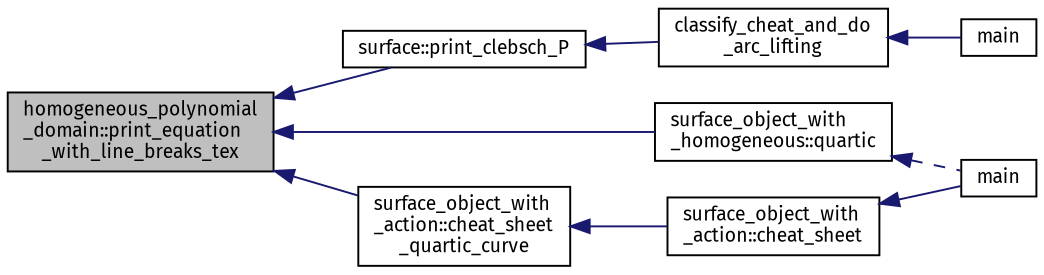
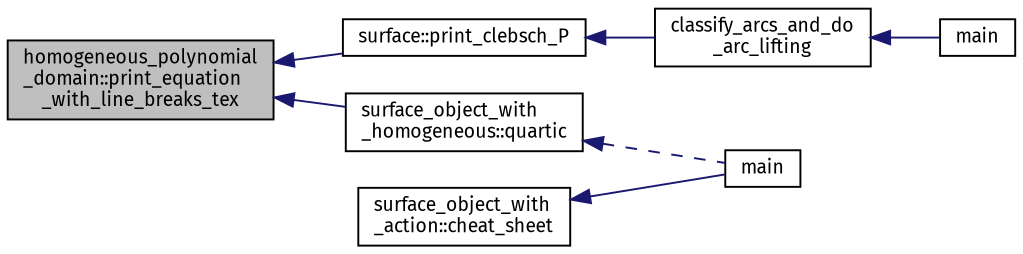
node "classify_cheat_and_do _arc_lifting": label "classify_cheat_and_do _arc_lifting" -> "classify_arcs_and_do _arc_lifting"
node "surface_object_with _action::cheat_sheet _quartic_curve": removed
